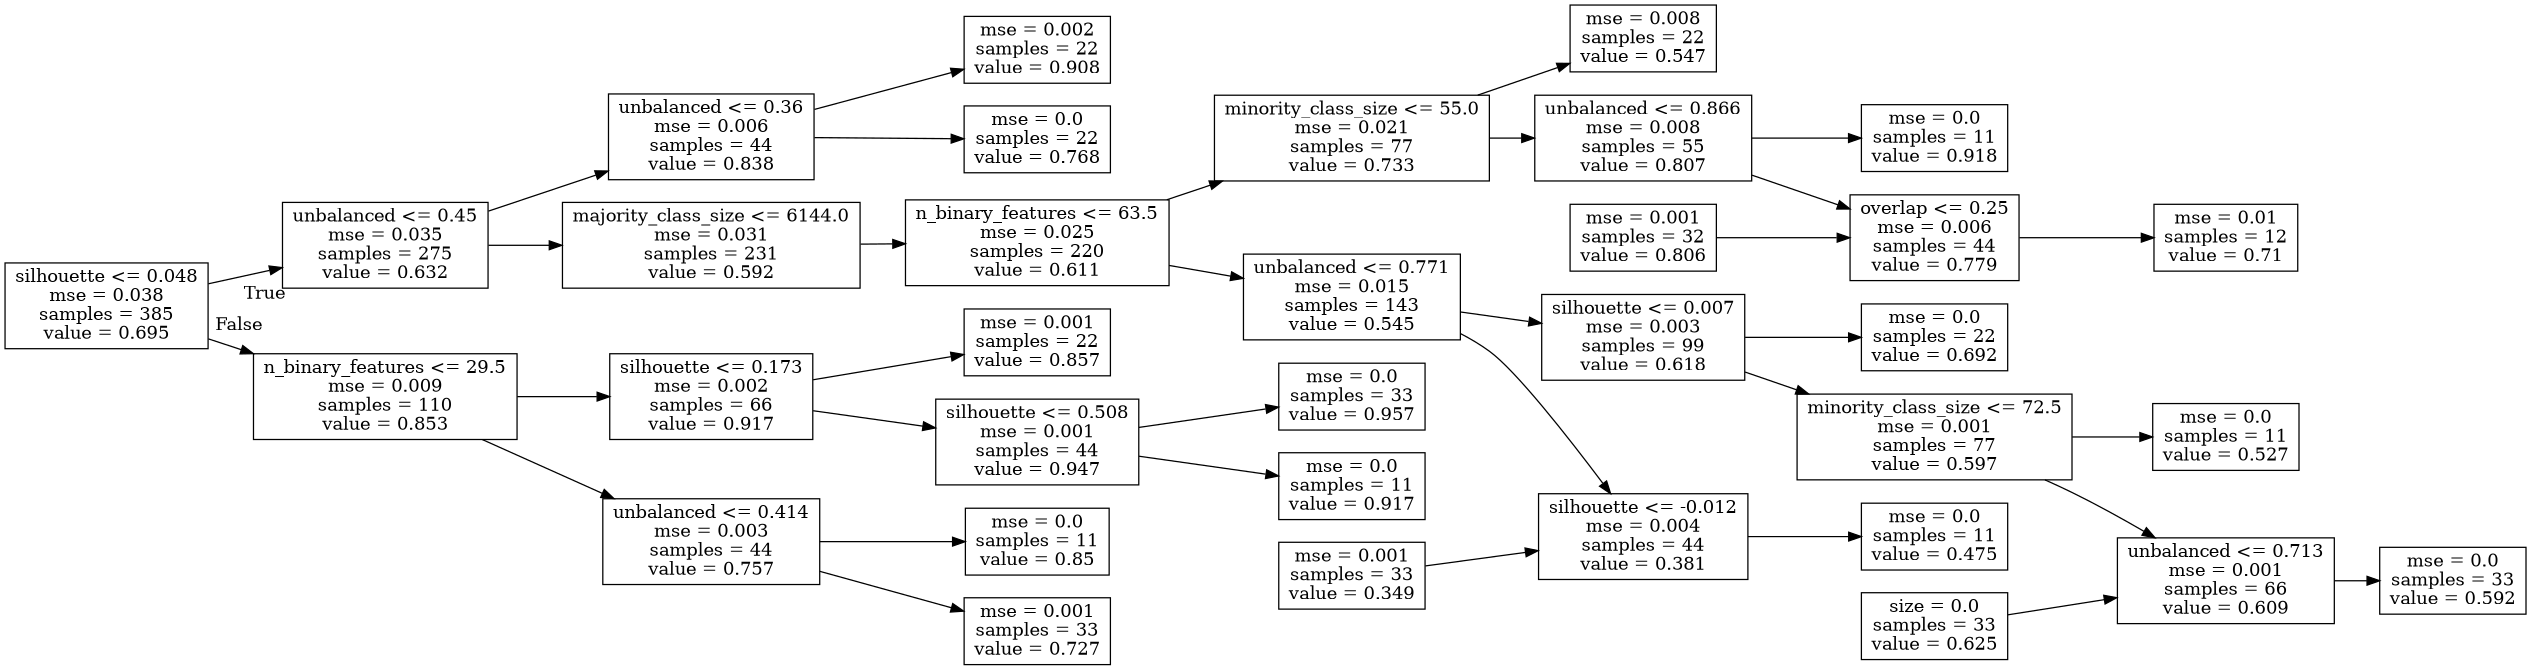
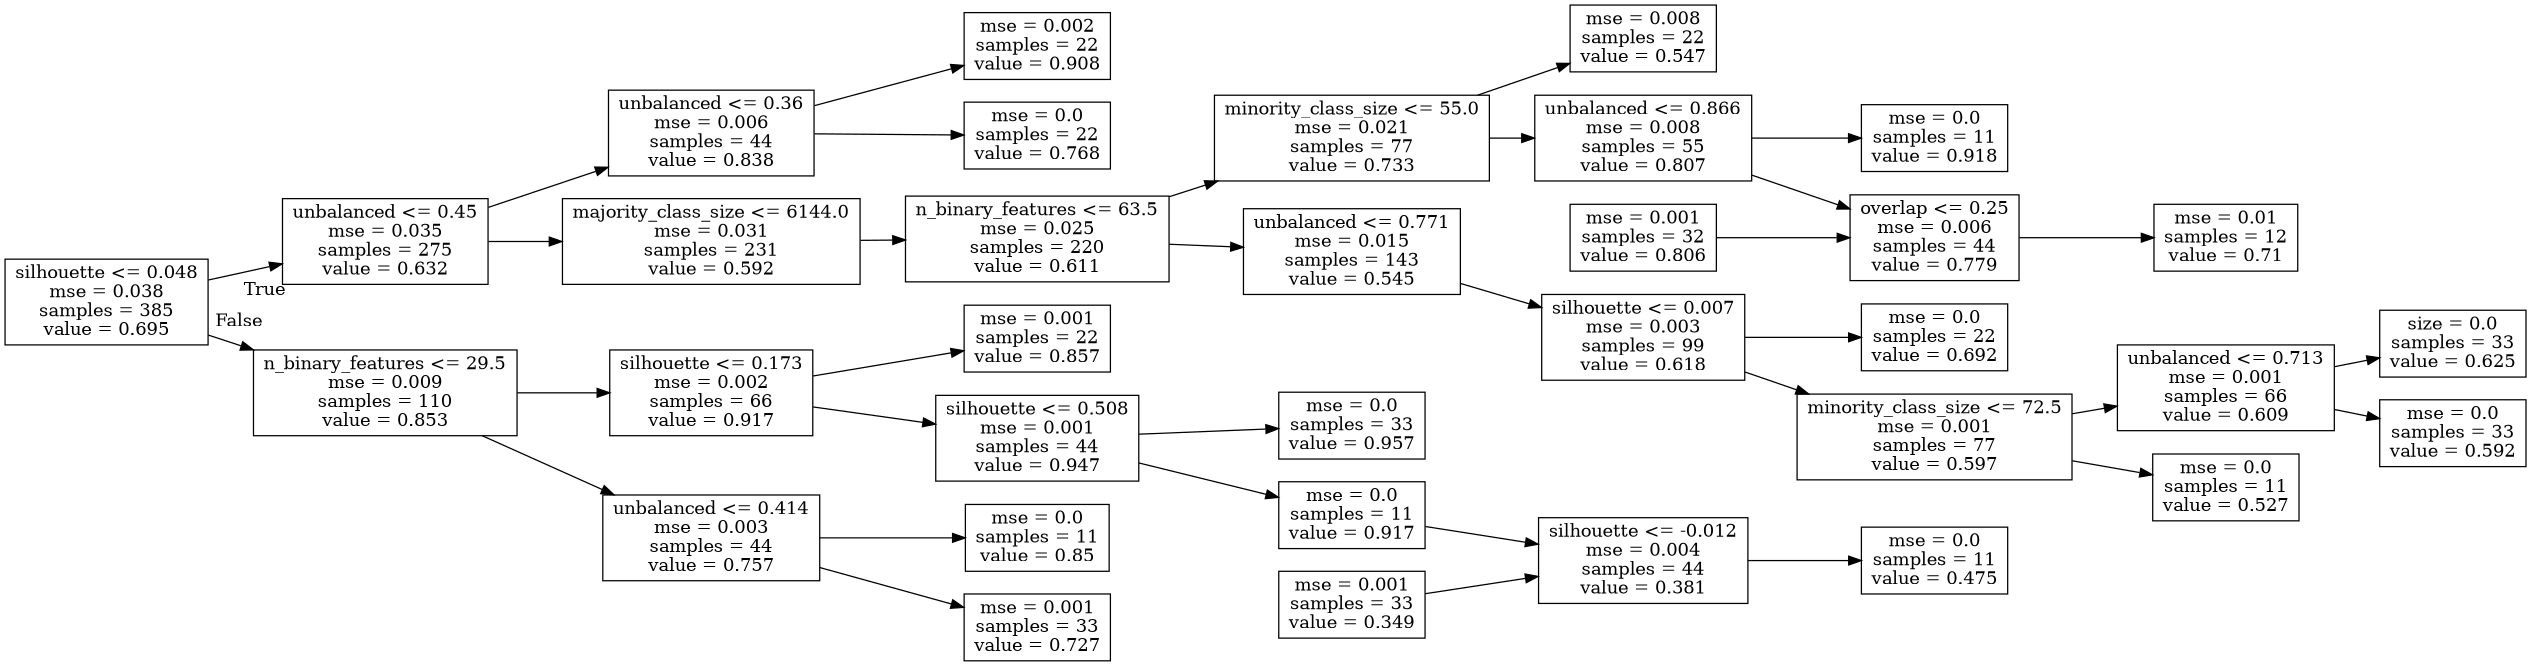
edge "unbalanced <= 0.771 mse = 0.015 samples = 143 value = 0.545" -> "silhouette <= -0.012 mse = 0.004 samples = 44 value = 0.381": now "mse = 0.0 samples = 11 value = 0.917" -> "silhouette <= -0.012 mse = 0.004 samples = 44 value = 0.381"
edge "size = 0.0 samples = 33 value = 0.625" -> "unbalanced <= 0.713 mse = 0.001 samples = 66 value = 0.609": reversed
